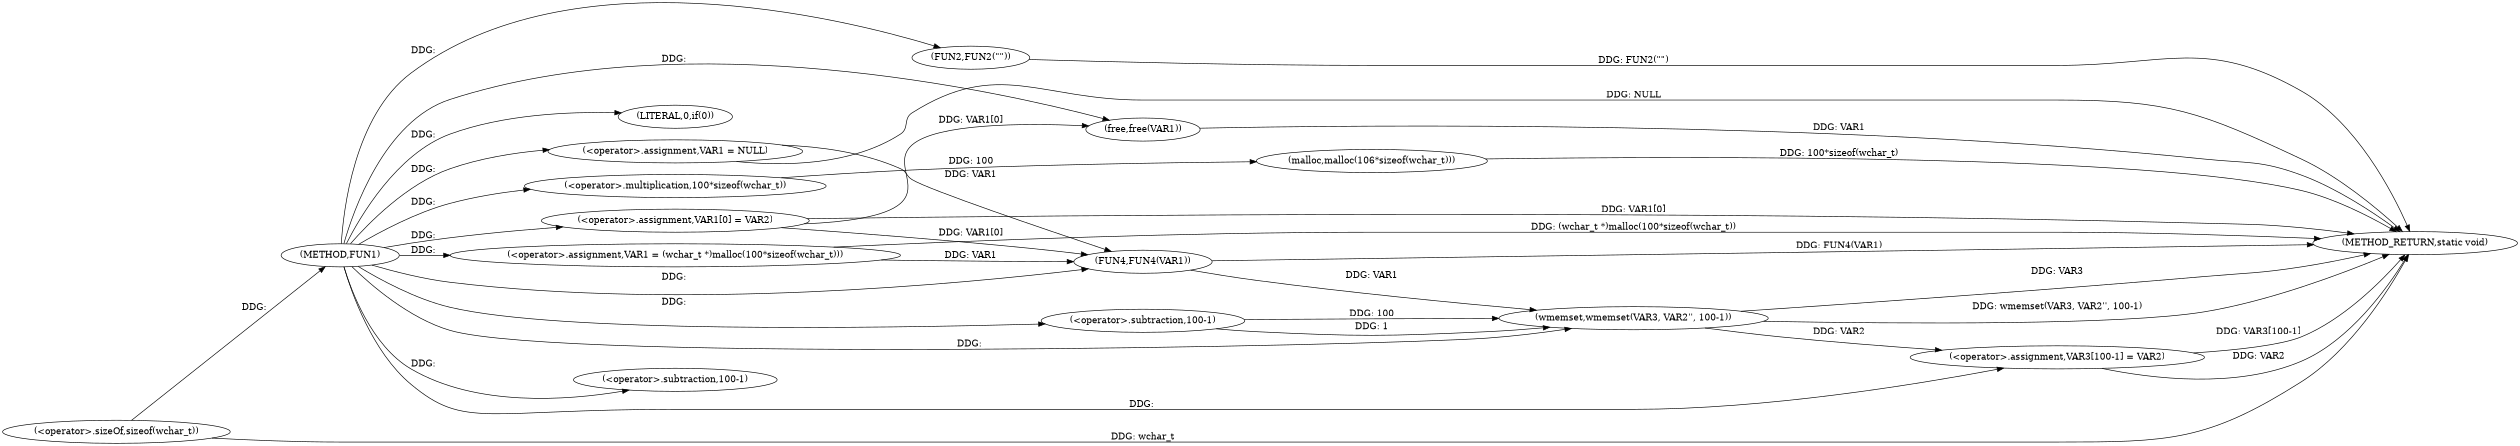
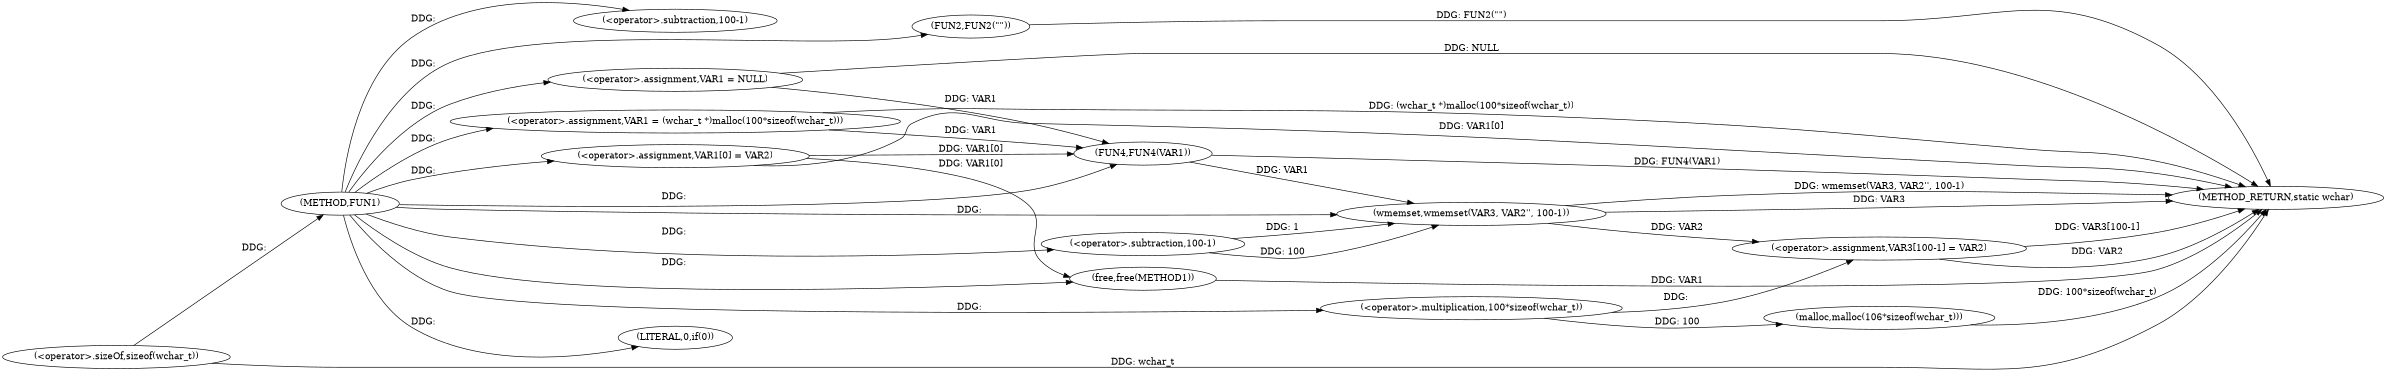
node "(free,free(VAR1))": label "(free,free(VAR1))" -> "(free,free(METHOD1))"
node "(METHOD_RETURN,static void)": label "(METHOD_RETURN,static void)" -> "(METHOD_RETURN,static wchar)"
edge "(METHOD,FUN1)" -> "(<operator>.assignment,VAR3[100-1] = VAR2)": now "(<operator>.multiplication,100*sizeof(wchar_t))" -> "(<operator>.assignment,VAR3[100-1] = VAR2)"
